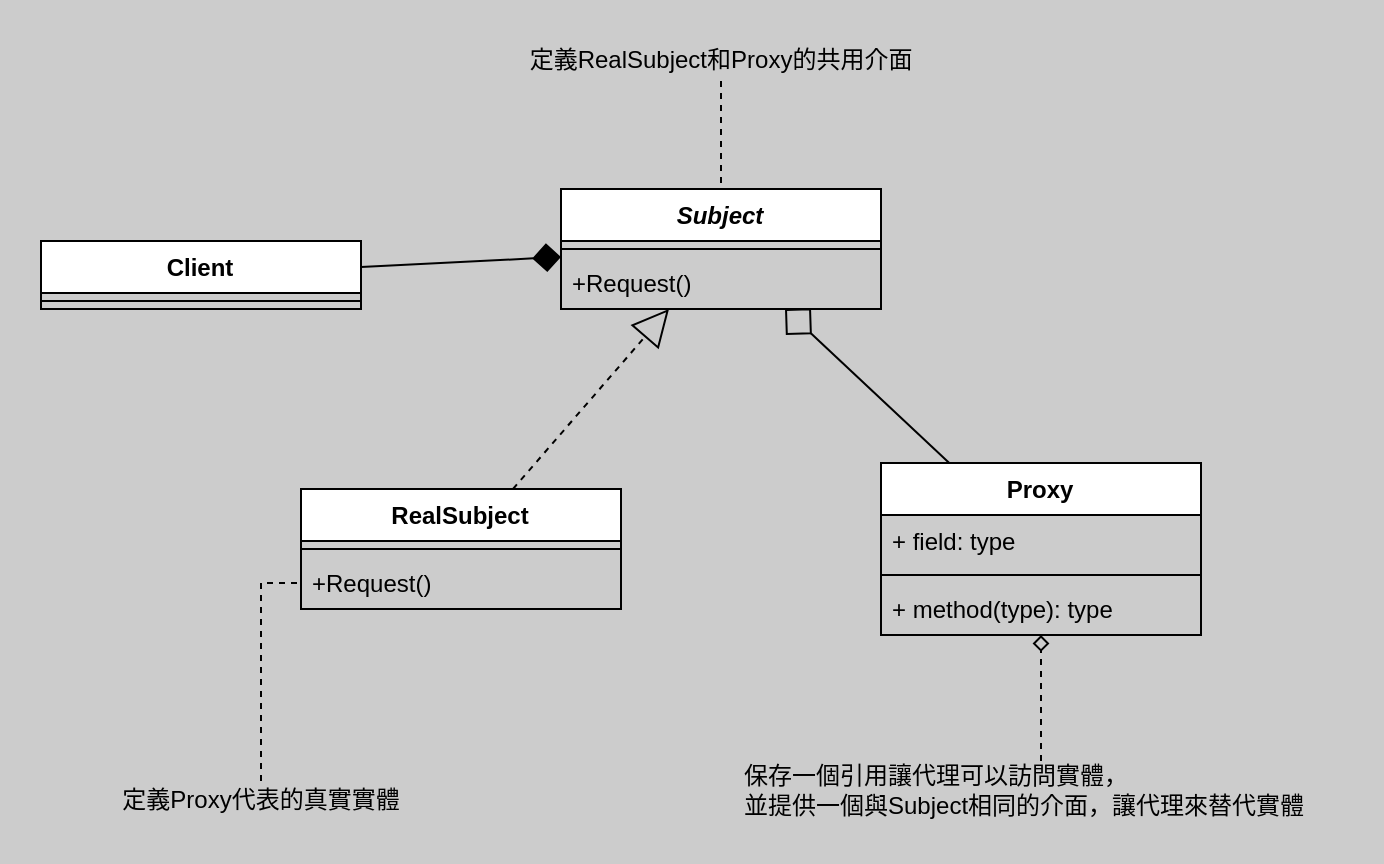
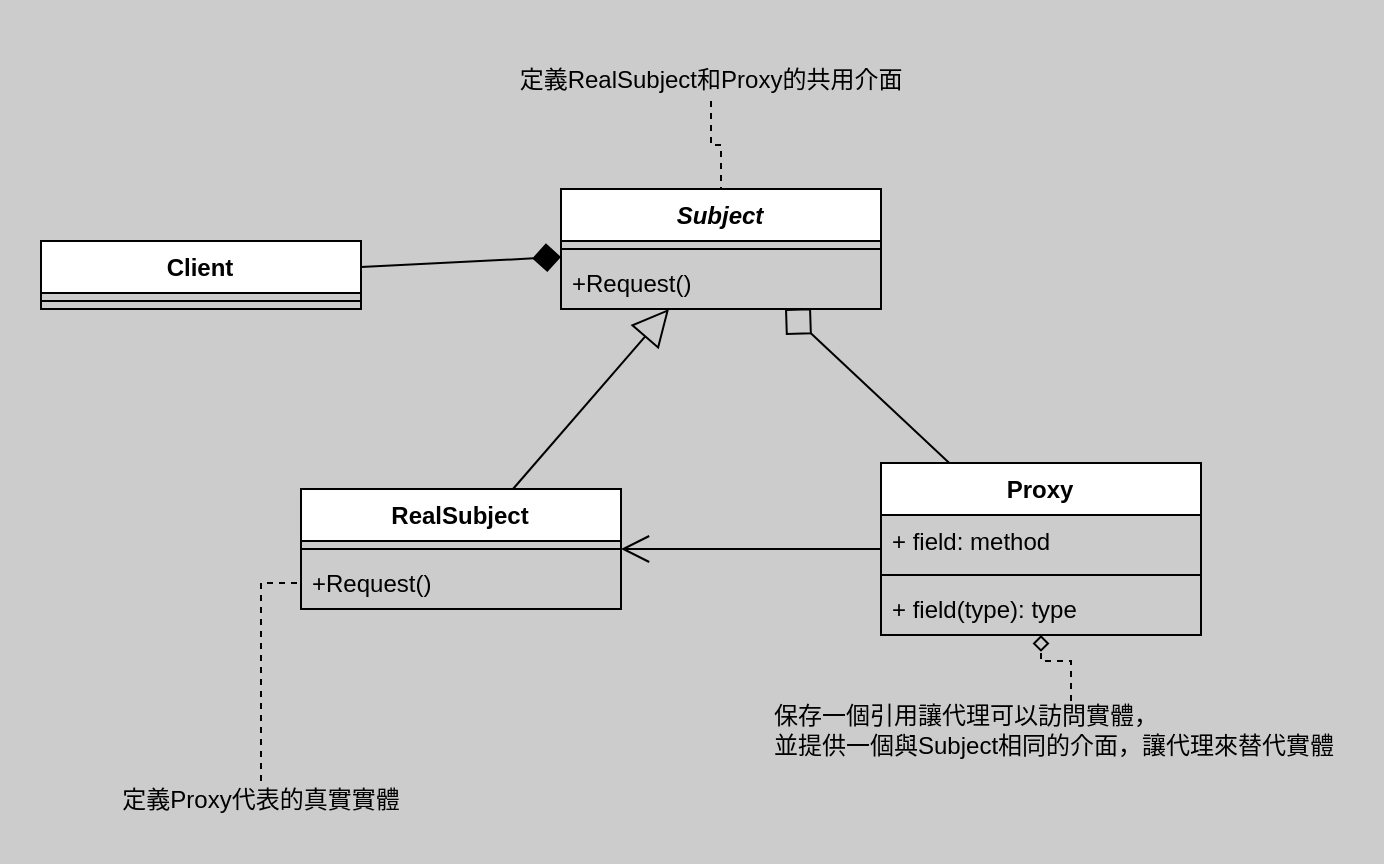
node "定義RealSubject和Proxy的共用介面": moved (721, 61) -> (711, 81)
edge "RealSubject" -> "Subject": style dashed -> solid
node "+ field: type": label "+ field: type" -> "+ field: method"
edge "Proxy" -> "RealSubject": added
node "+ method(type): type": label "+ method(type): type" -> "+ field(type): type"
node "保存一個引用讓代理可以訪問實體， 並提供一個與Subject相同的介面，讓代理來替代實體": moved (1041, 791) -> (1071, 731)
